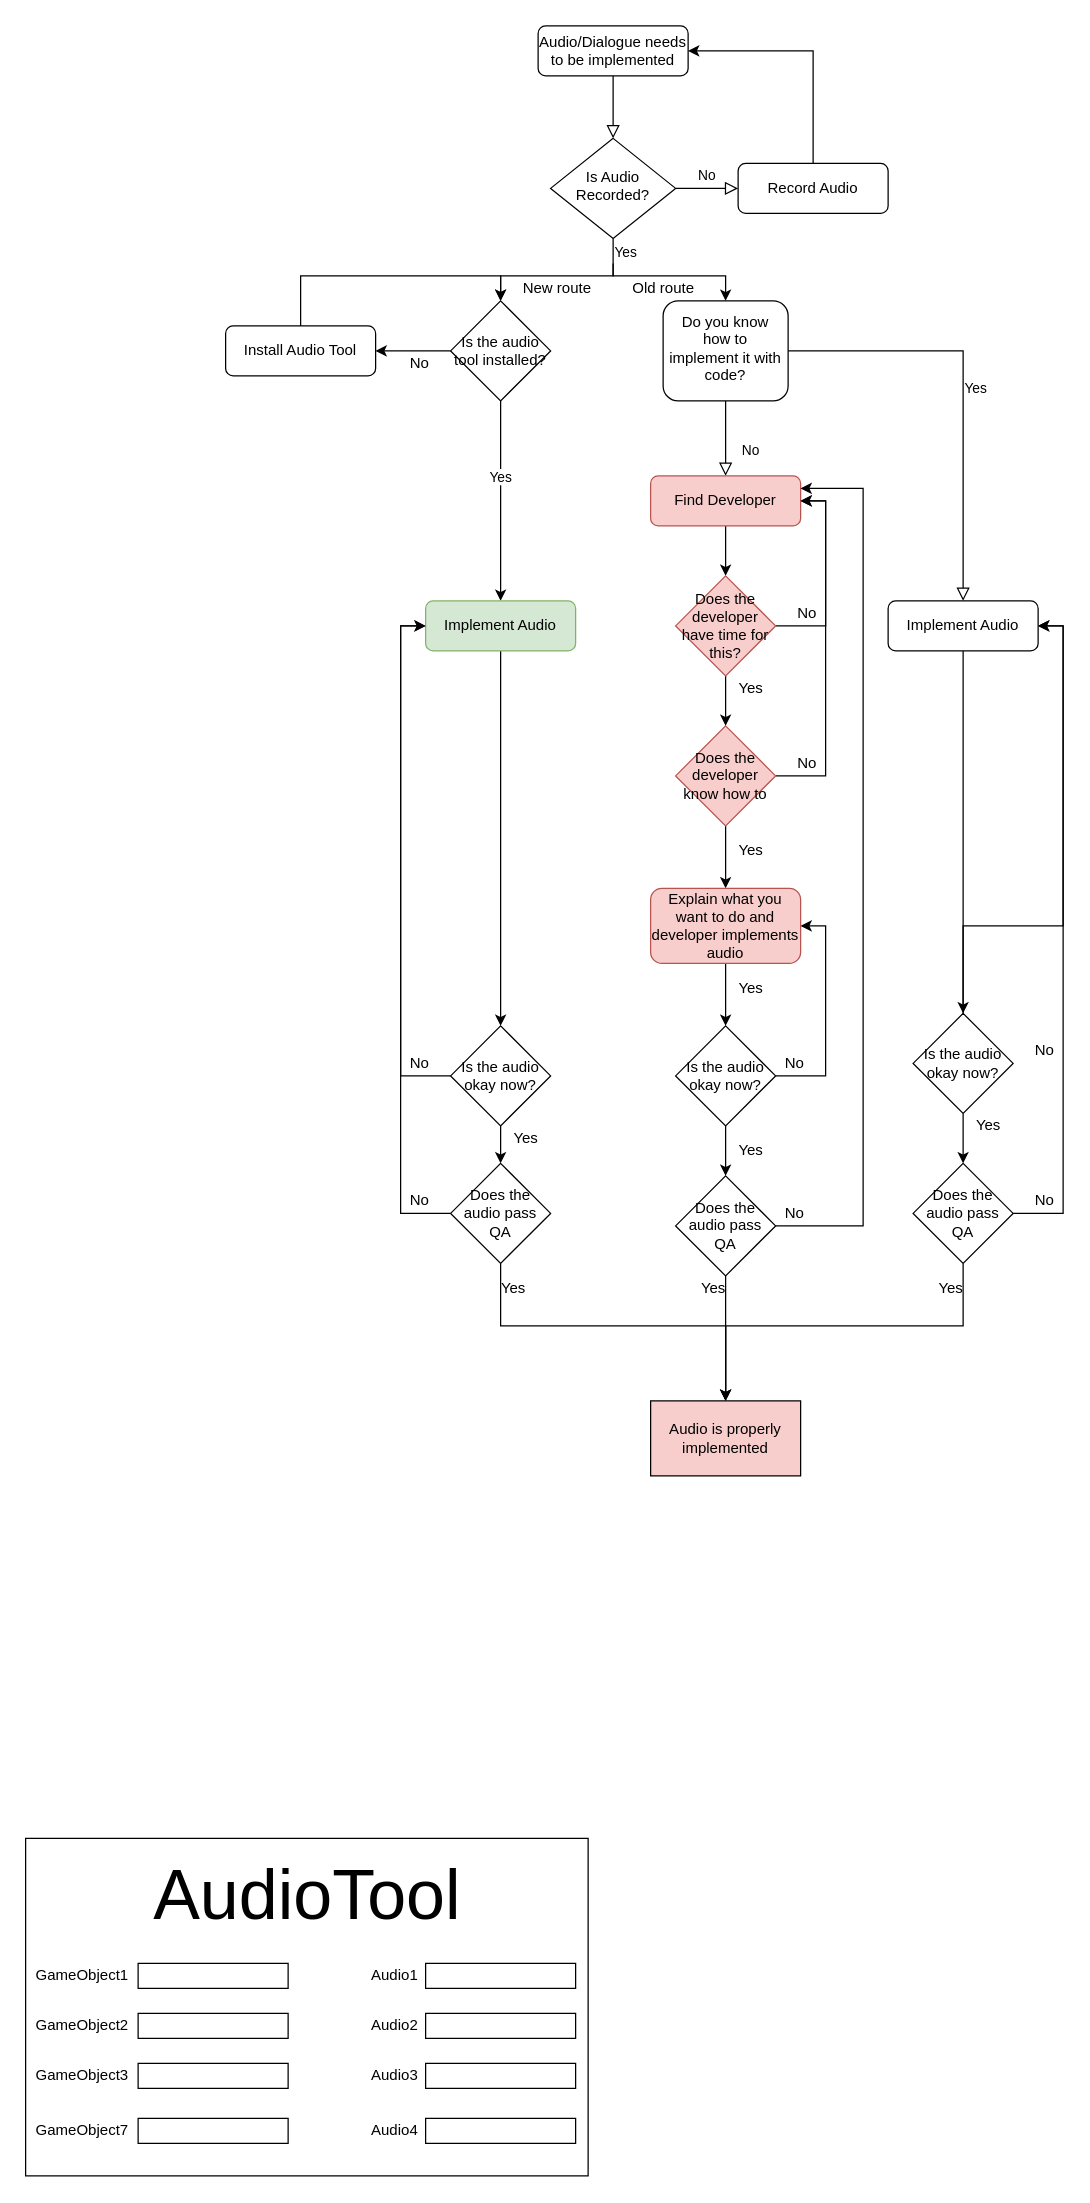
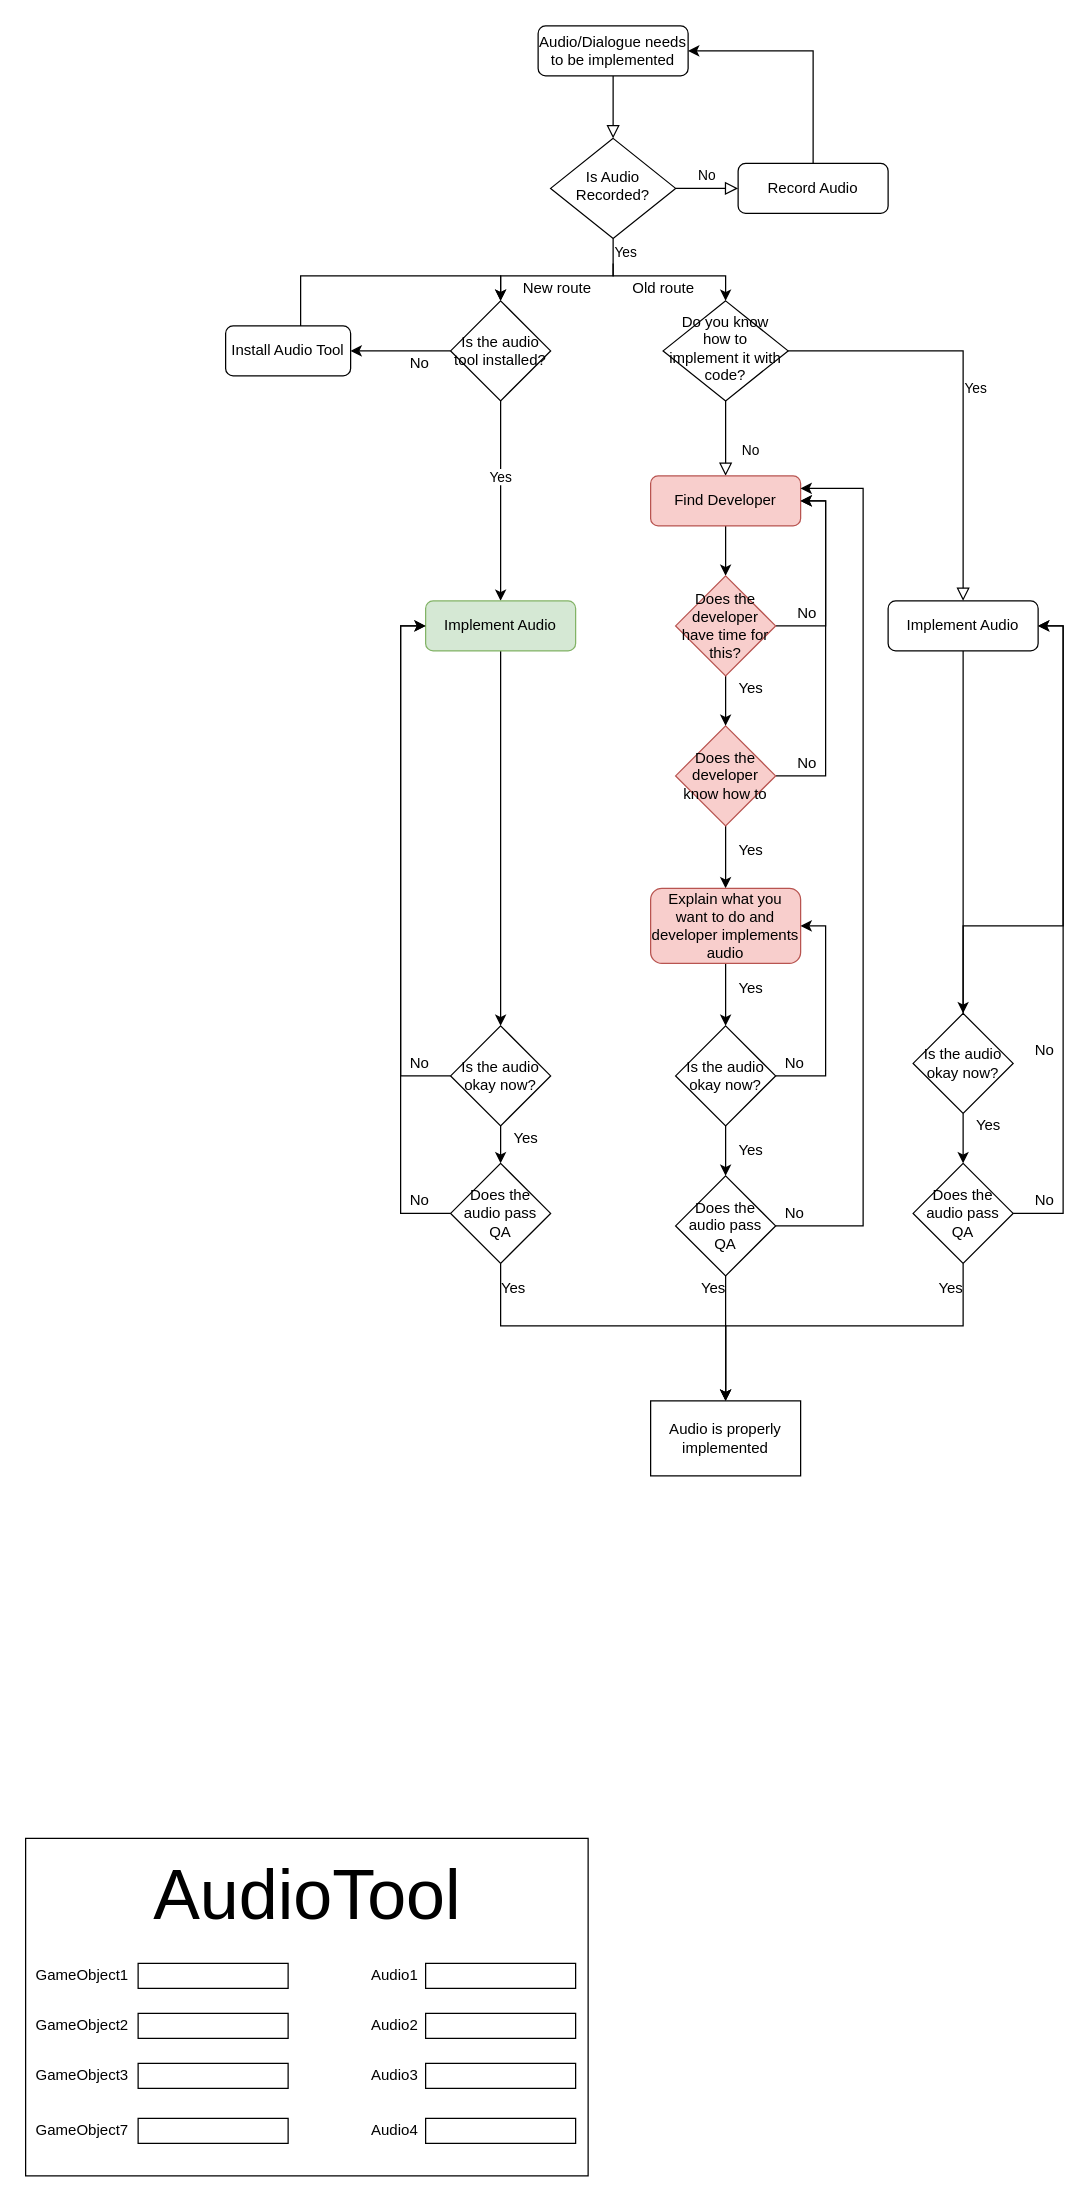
node "Install Audio Tool": size 150x50 -> 125x50
node "Do you know how to implement it with code?": shape rounded rectangle -> diamond
node "Audio is properly implemented": fillcolor #f8cecc -> #ffffff
